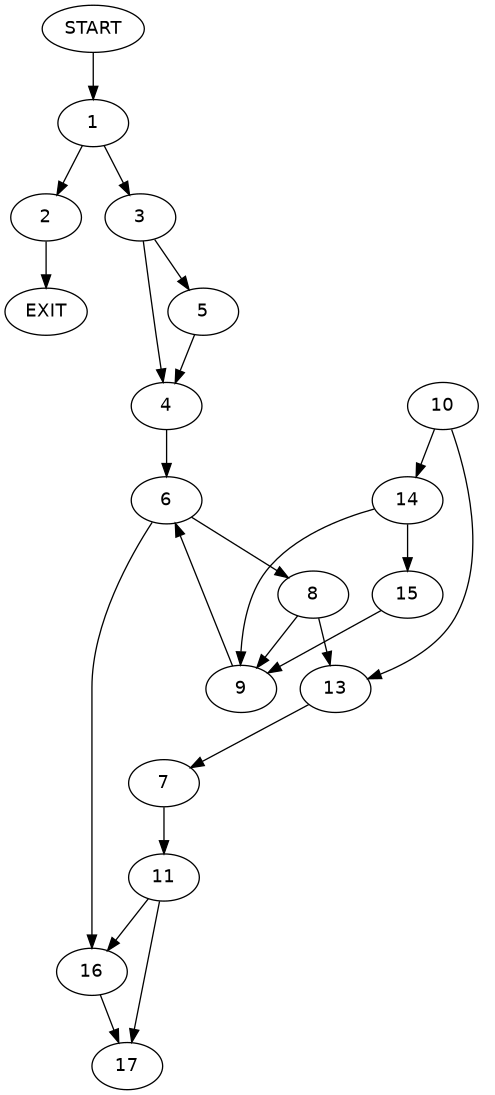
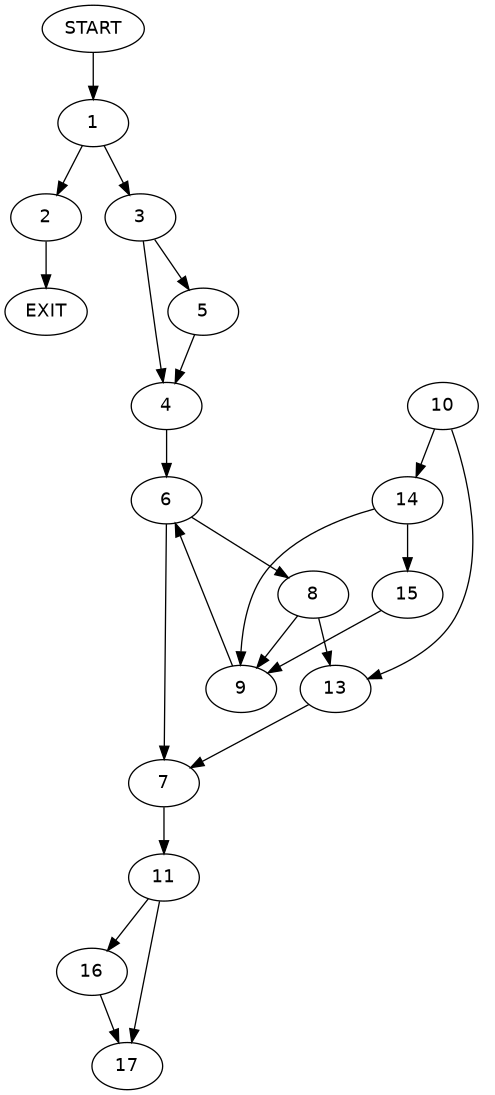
edge "6" -> "16": now "6" -> "7"
